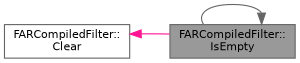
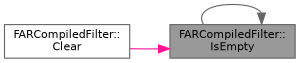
edge "FARCompiledFilter:: IsEmpty" -> "FARCompiledFilter:: Clear": reversed
